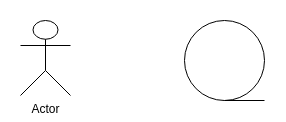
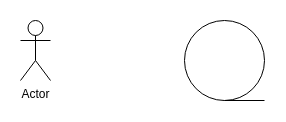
node "Actor": size 50x75 -> 30x60
